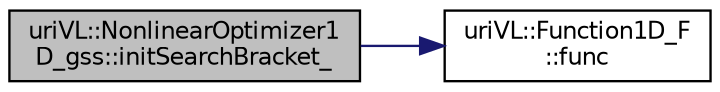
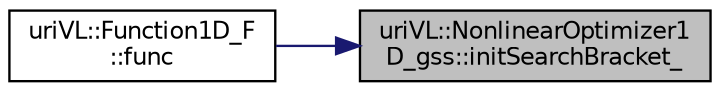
edge "uriVL::NonlinearOptimizer1 D_gss::initSearchBracket_" -> "uriVL::Function1D_F ::func": reversed
